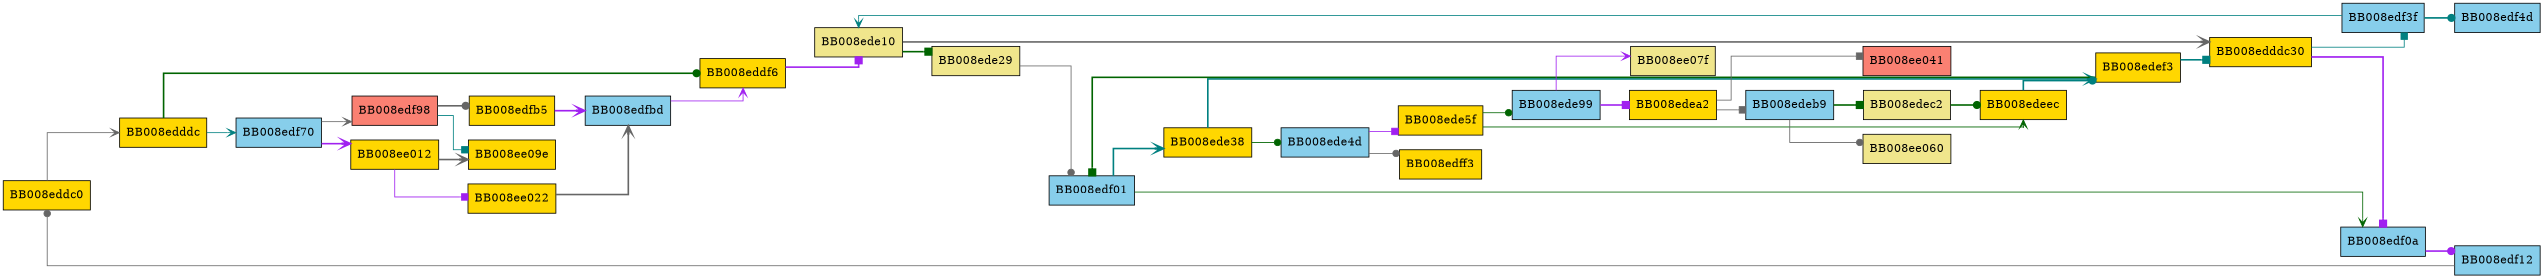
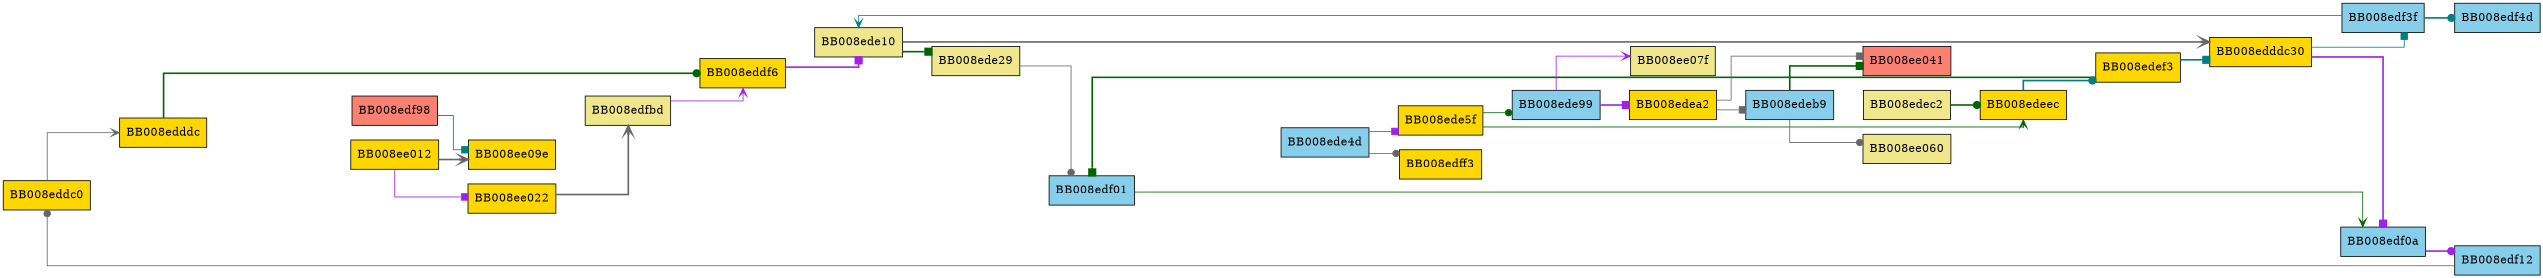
edge "BB008edeb9" -> "BB008edec2": now "BB008edeb9" -> "BB008ee041"
node "BB008edfb5": removed
node "BB008edfbd": fillcolor skyblue -> khaki
node "BB008edf70": removed
node "BB008ede38": removed
